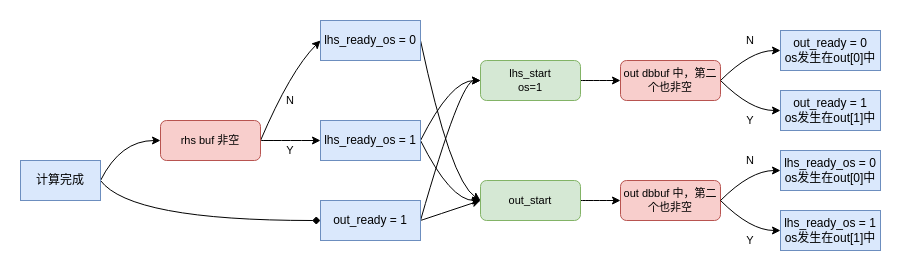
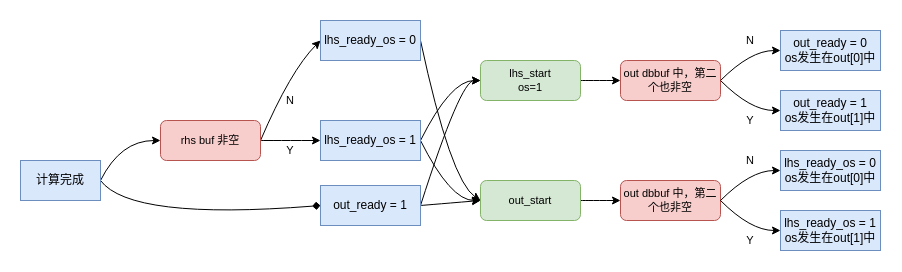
node "out_ready = 1": moved (371, 221) -> (371, 206)
